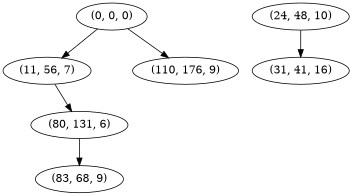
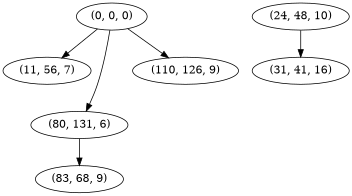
node "(110, 176, 9)": label "(110, 176, 9)" -> "(110, 126, 9)"
edge "(11, 56, 7)" -> "(80, 131, 6)": now "(0, 0, 0)" -> "(80, 131, 6)"
